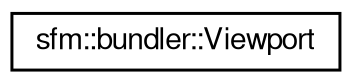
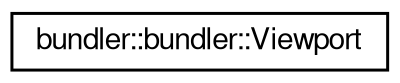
node "sfm::bundler::Viewport": label "sfm::bundler::Viewport" -> "bundler::bundler::Viewport"
